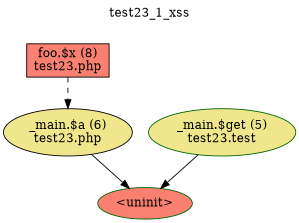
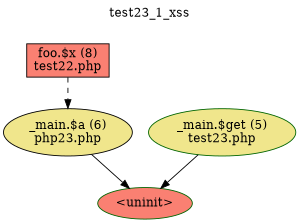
node "foo.$x (8) test23.php": label "foo.$x (8) test23.php" -> "foo.$x (8) test22.php"
node "_main.$a (6) test23.php": label "_main.$a (6) test23.php" -> "_main.$a (6) php23.php"
node "_main.$get (5) test23.test": label "_main.$get (5) test23.test" -> "_main.$get (5) test23.php"
